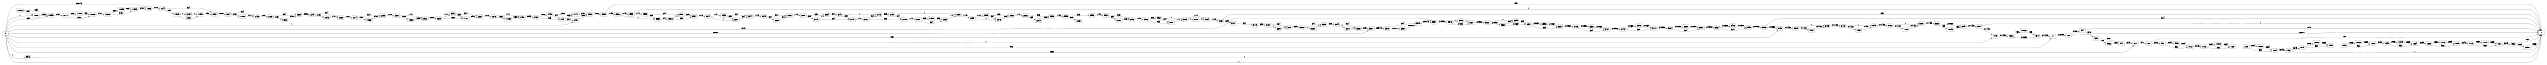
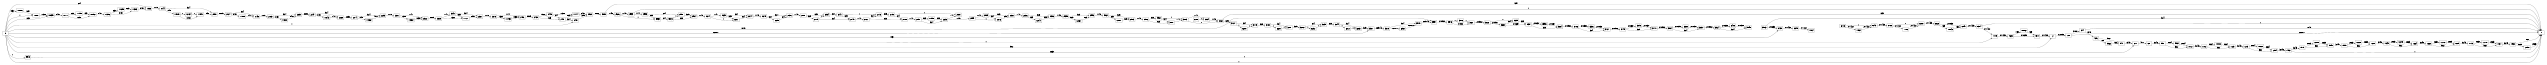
edge "0" -> "1983": label "269142" -> "324"
edge "10655" -> "10086": now "0" -> "10086"
edge "2268" -> "2274": label "8805" -> "2805"
edge "11662" -> "2295": label "8481" -> "4011"
edge "2818" -> "2855": now "2815" -> "2855"
edge "12067" -> "2956": added, label "823"
edge "3013" -> "6180": now "3013" -> "3082"
node "6705": removed
edge "7092" -> "6742": label "8480" -> "271422"
edge "3945" -> "3963": removed, label "270982"
node "6200": added
edge "681" -> "1": removed, label "765"
edge "7544" -> "7523": reversed
edge "1540" -> "1599": added, label "3245"
edge "1123" -> "1273": added, label "3246"
